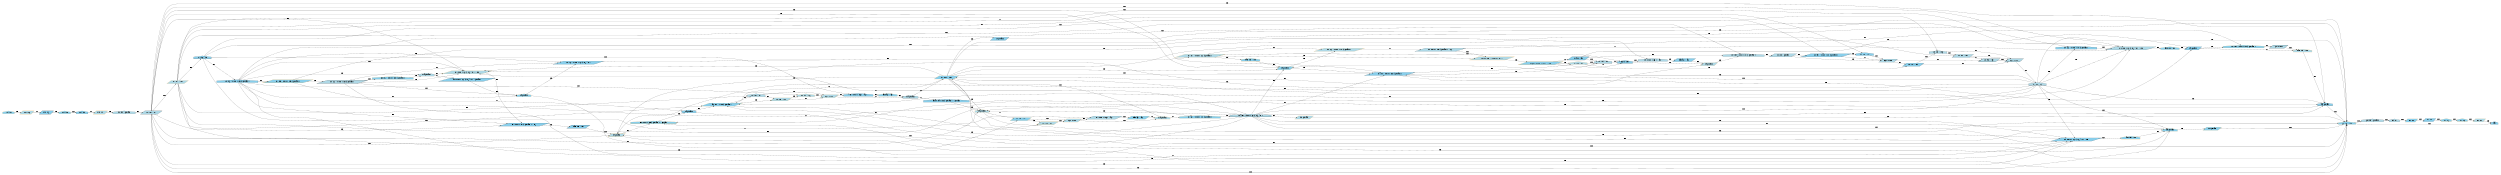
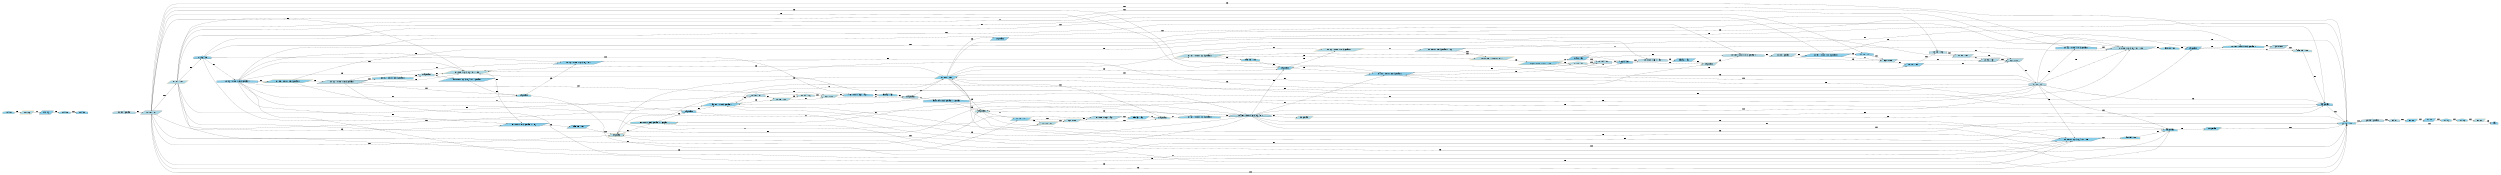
node "push rbx": removed
